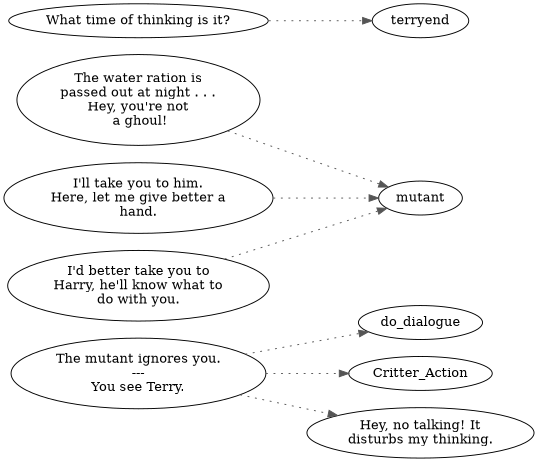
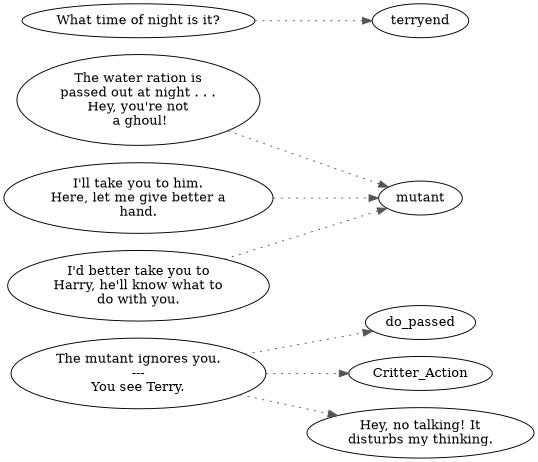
node "What time of thinking is it?": label "What time of thinking is it?" -> "What time of night is it?"
node "do_dialogue": label "do_dialogue" -> "do_passed"
